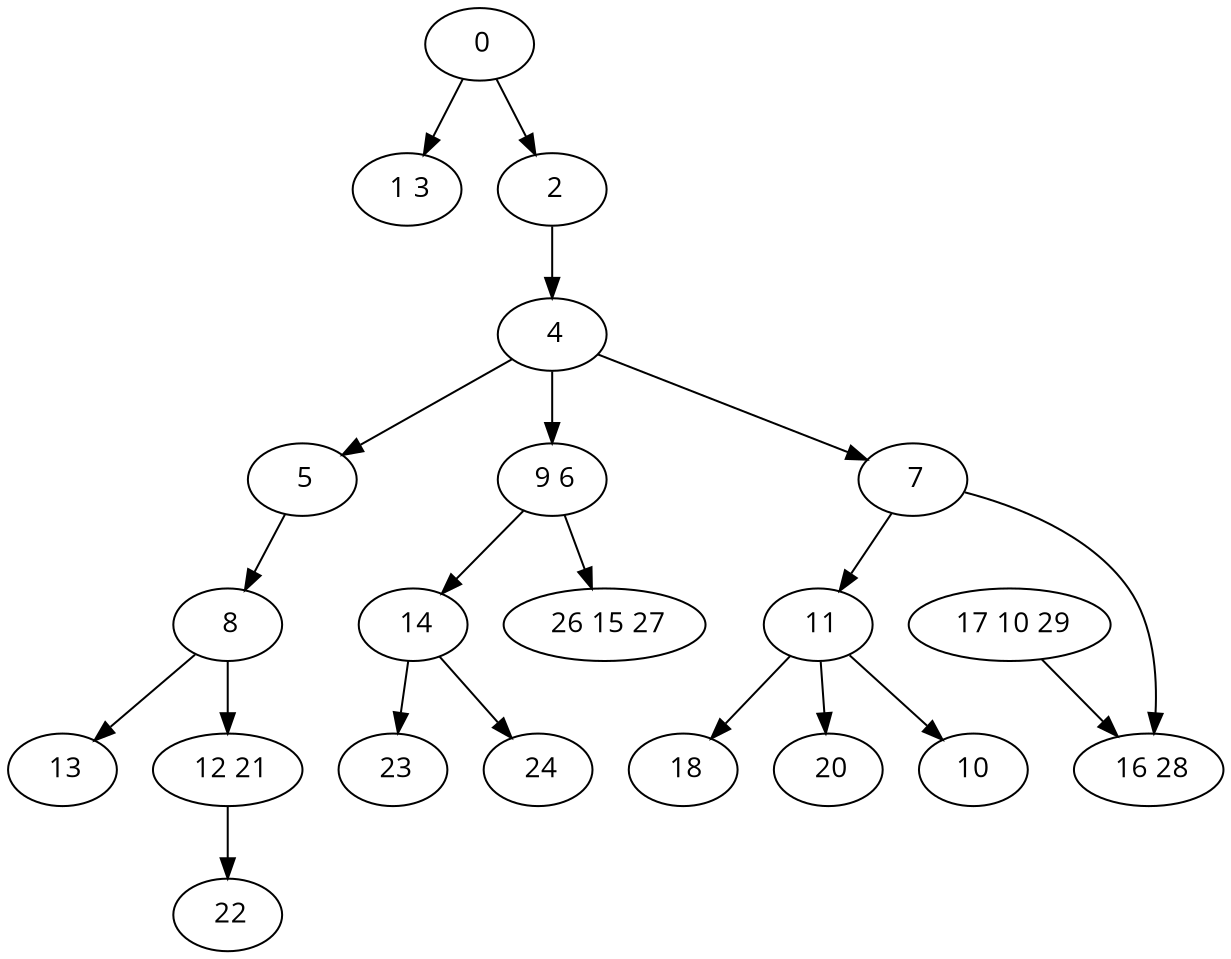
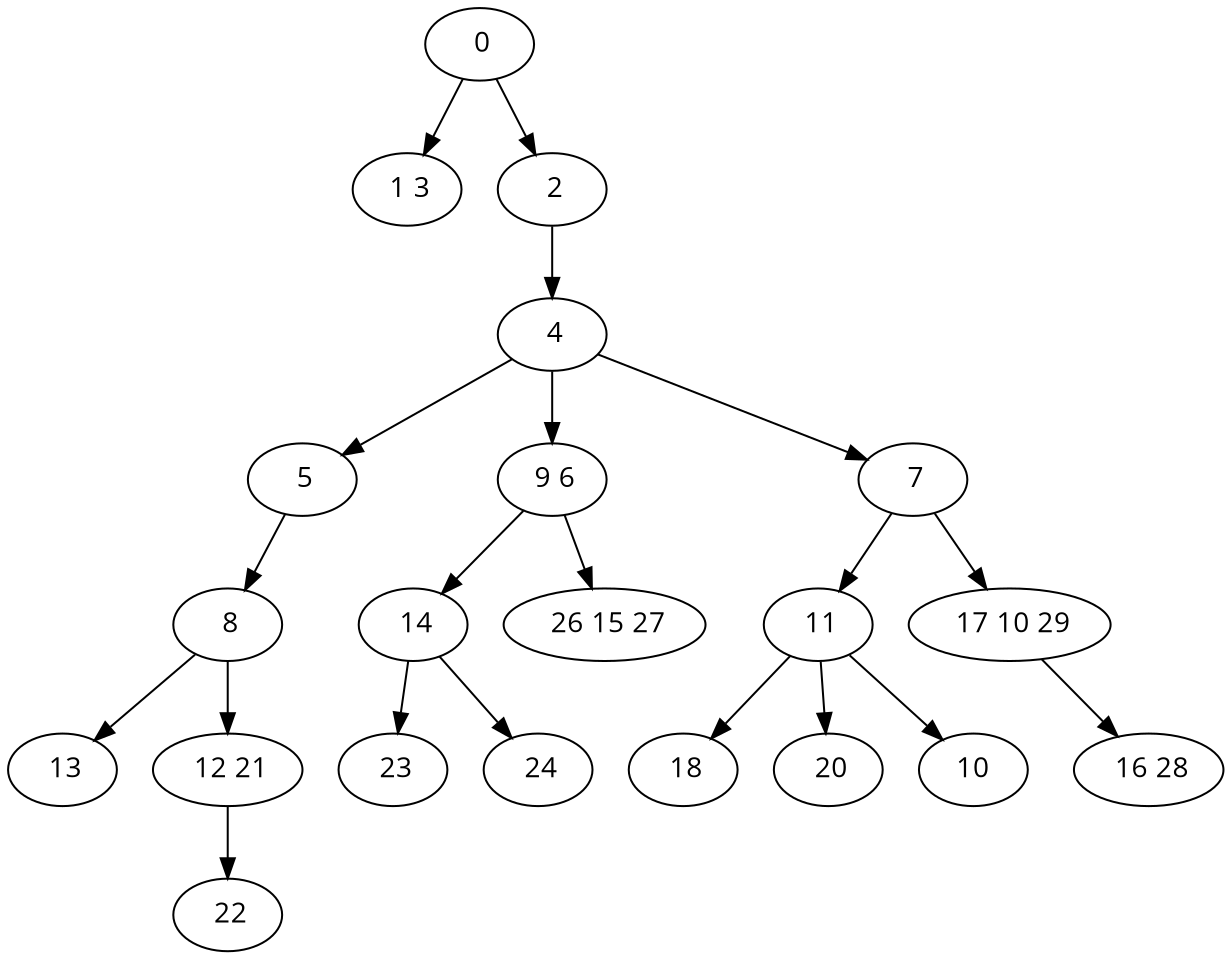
edge "7" -> "16 28": now "7" -> "17 10 29"
